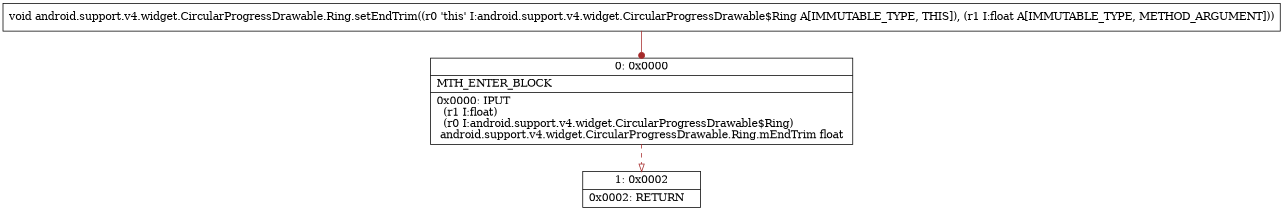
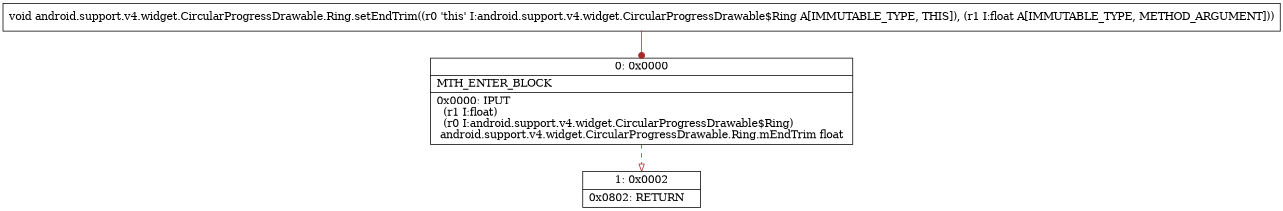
node "1: 0x0002": text "0x0002: RETURN" -> "0x0802: RETURN"
